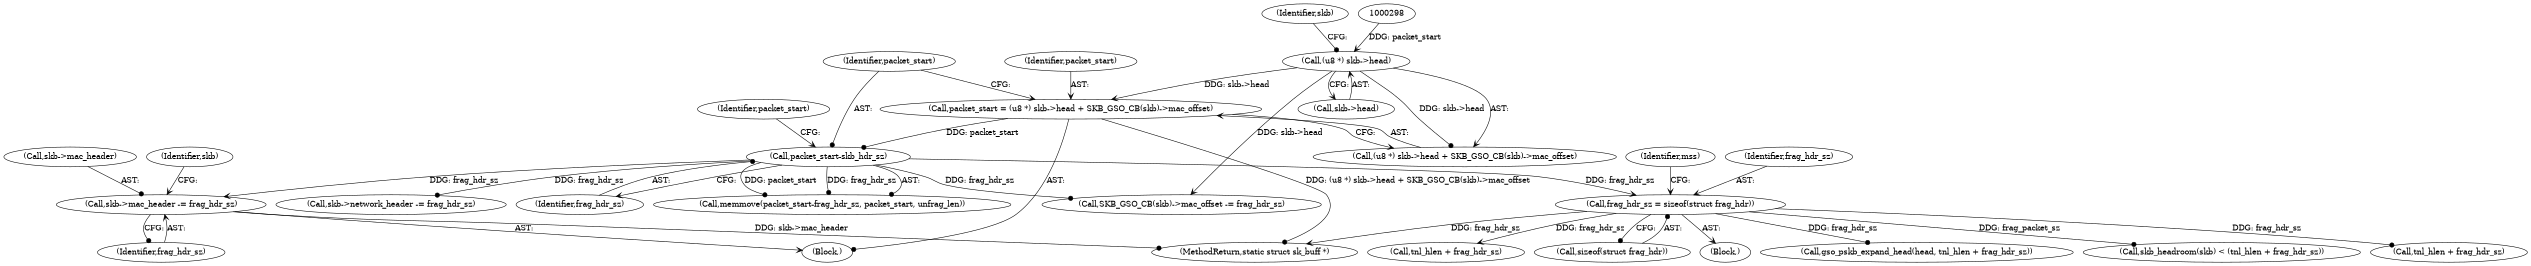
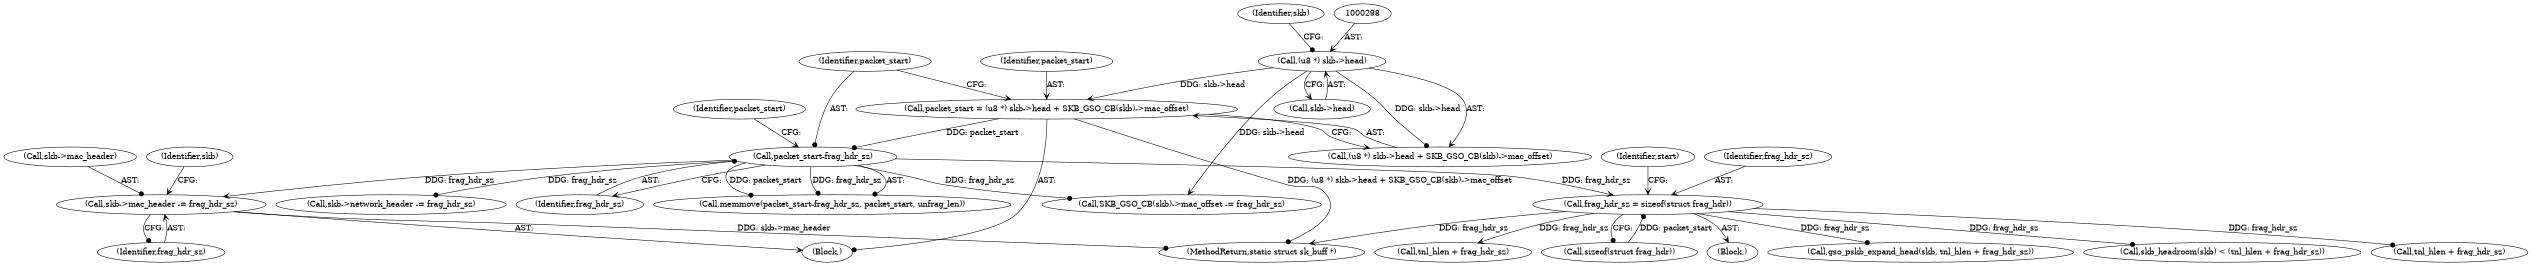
edge "1000298" -> "(Call,(u8 *) skb->head)": label "DDG: packet_start" -> "AST: "
node "(Call,packet_start-skb_hdr_sz)": label "(Call,packet_start-skb_hdr_sz)" -> "(Call,packet_start-frag_hdr_sz)"
node "(Identifier,mss)": label "(Identifier,mss)" -> "(Identifier,start)"
edge "(Call,sizeof(struct frag_hdr))" -> "(Call,frag_hdr_sz = sizeof(struct frag_hdr))": label "AST: " -> "DDG: packet_start"
edge "(Call,frag_hdr_sz = sizeof(struct frag_hdr))" -> "(Call,skb_headroom(skb) < (tnl_hlen + frag_hdr_sz))": label "DDG: frag_packet_sz" -> "DDG: frag_hdr_sz"
node "(Call,gso_pskb_expand_head(head, tnl_hlen + frag_hdr_sz))": label "(Call,gso_pskb_expand_head(head, tnl_hlen + frag_hdr_sz))" -> "(Call,gso_pskb_expand_head(skb, tnl_hlen + frag_hdr_sz))"
